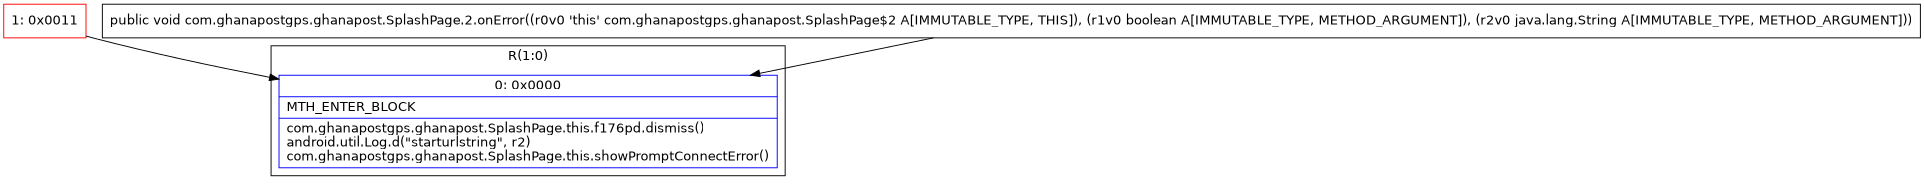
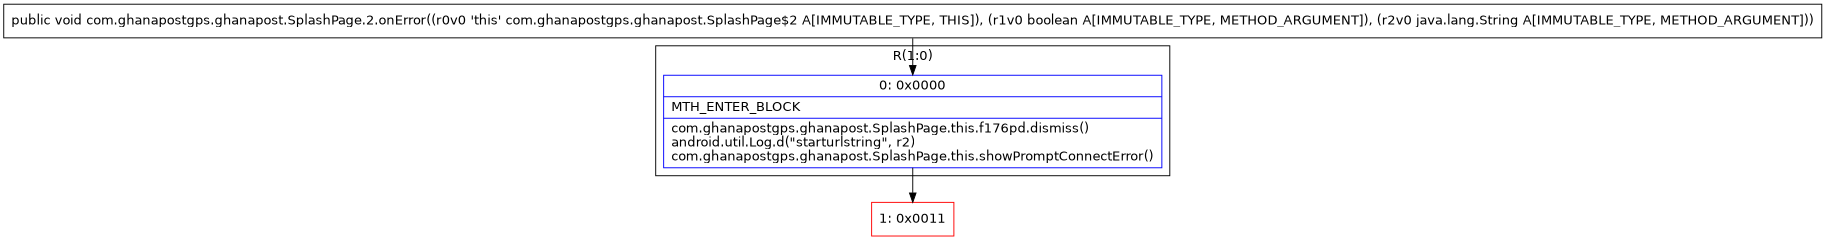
edge "1: 0x0011" -> "0: 0x0000": reversed
